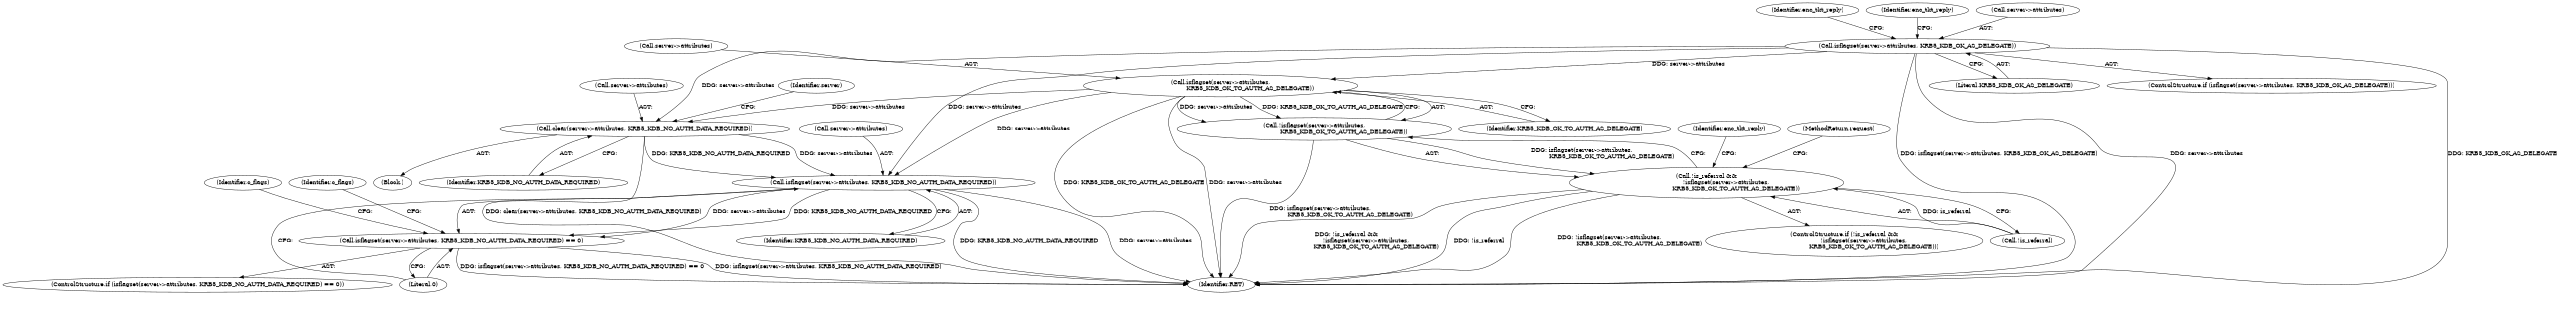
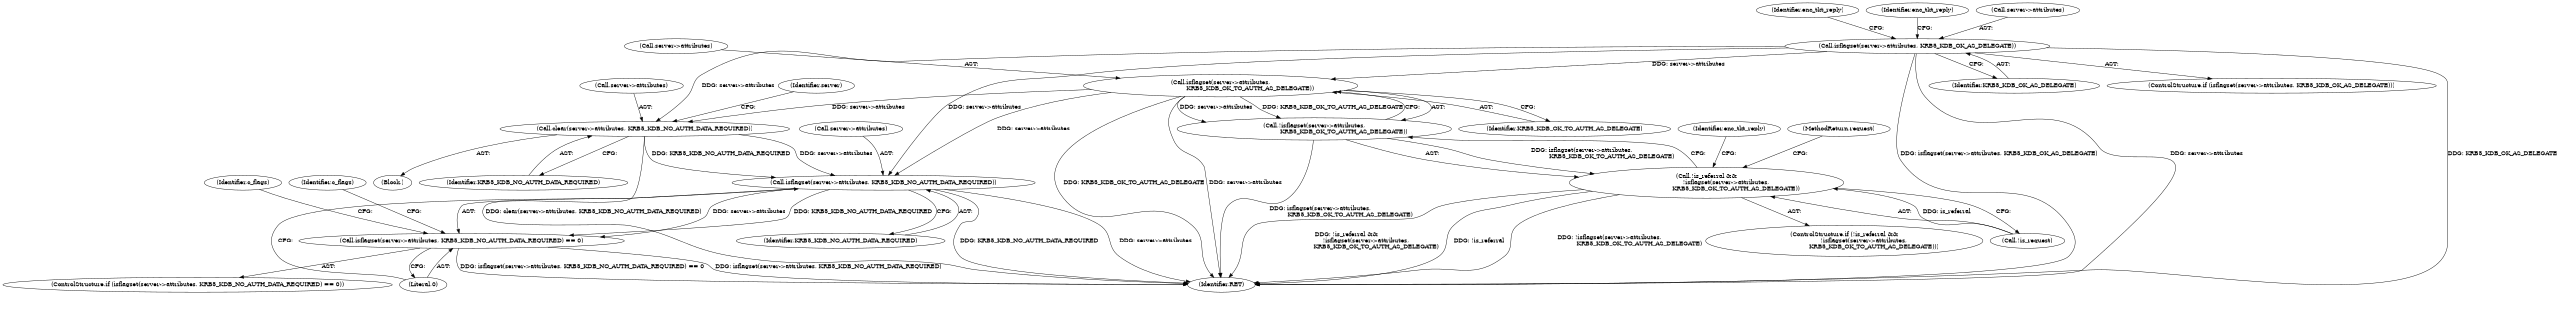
node "(Literal,KRB5_KDB_OK_AS_DELEGATE)": label "(Literal,KRB5_KDB_OK_AS_DELEGATE)" -> "(Identifier,KRB5_KDB_OK_AS_DELEGATE)"
node "(Call,!is_referral)": label "(Call,!is_referral)" -> "(Call,!is_request)"
